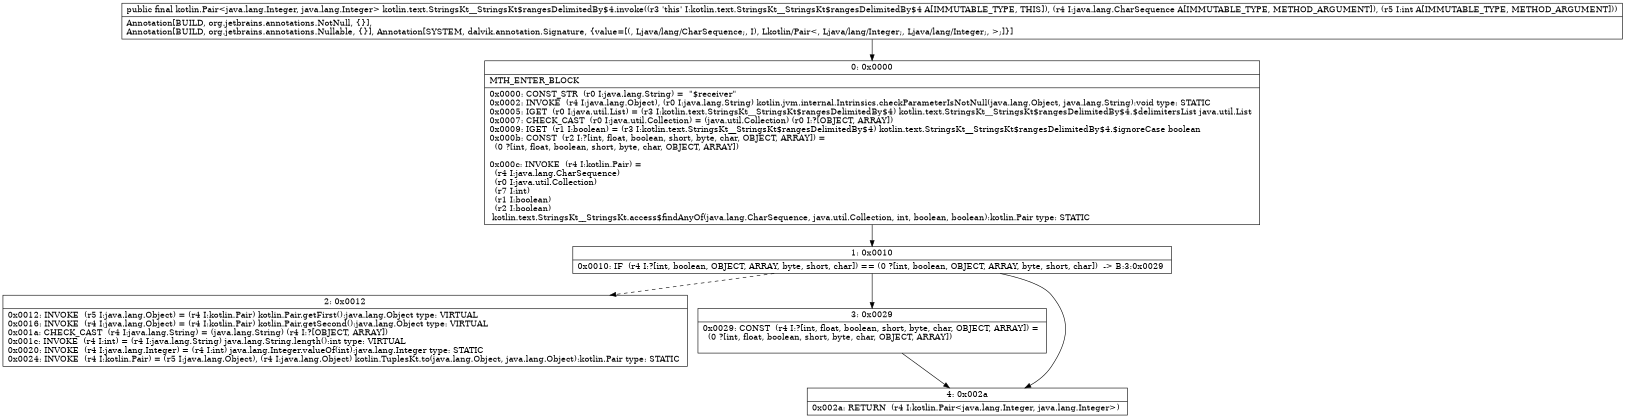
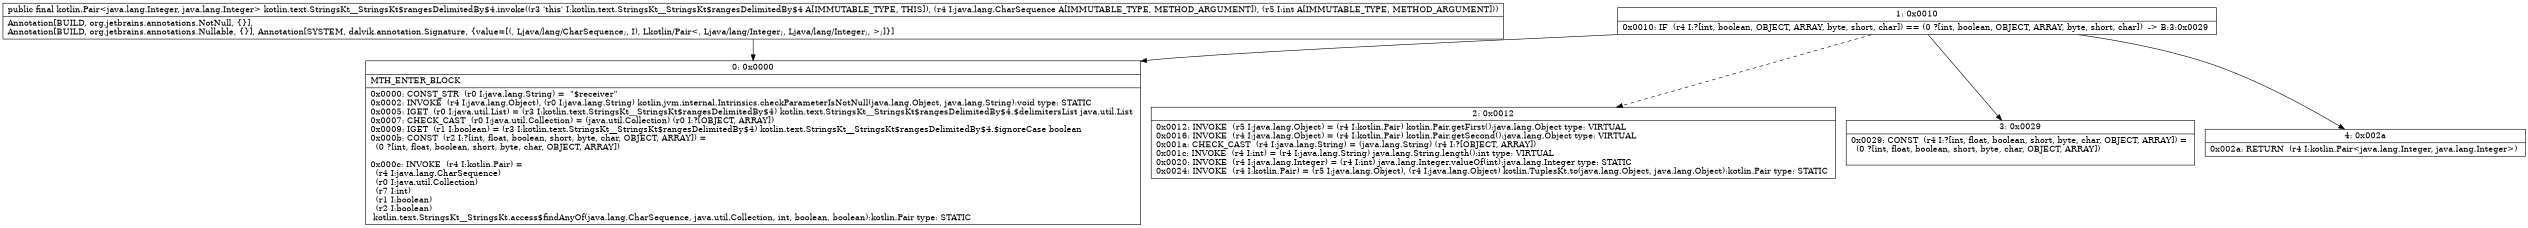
edge "0: 0x0000" -> "1: 0x0010": reversed
edge "3: 0x0029" -> "4: 0x002a": removed
